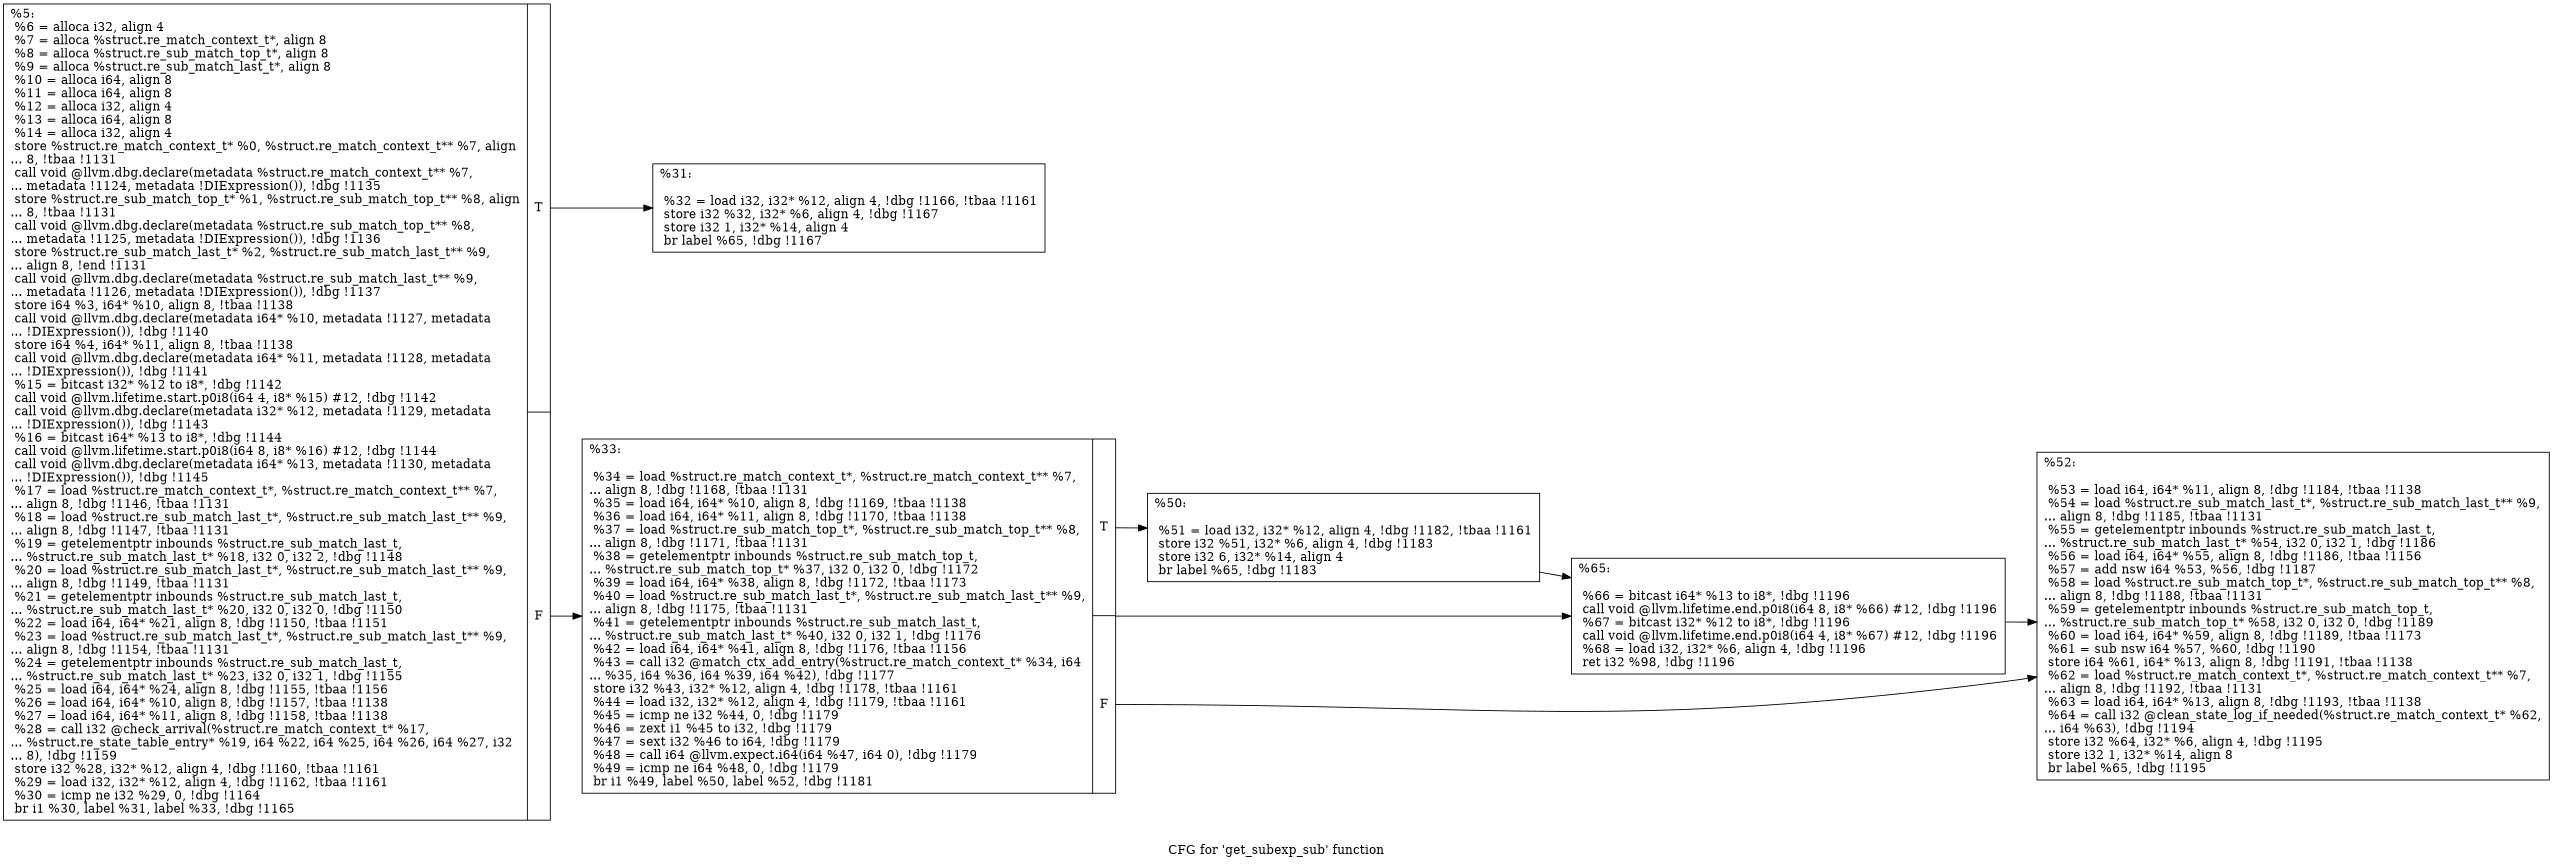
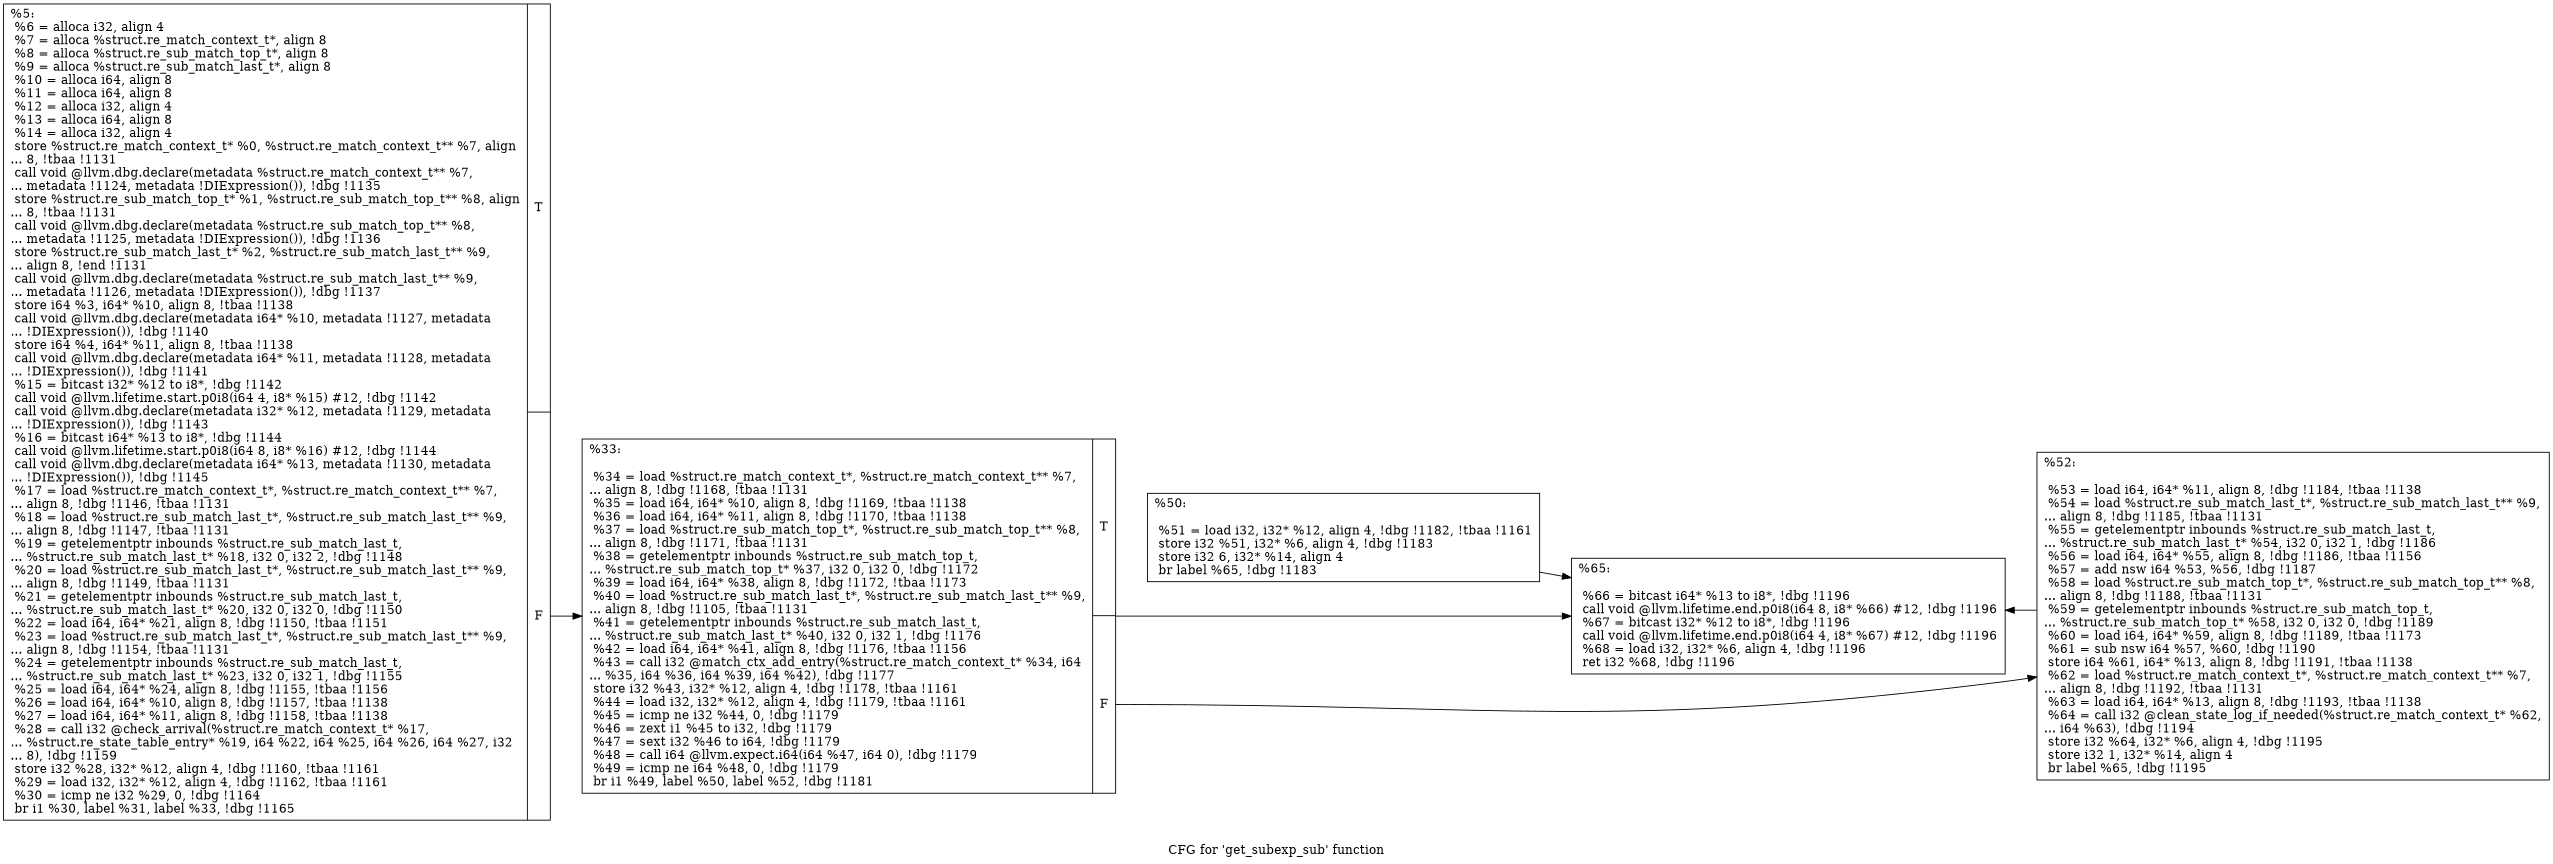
node "%31:": removed
edge "%33:" -> "%50:": removed
node "%33:": text "... align 8, !dbg !1175, !tbaa !1131" -> "... align 8, !dbg !1105, !tbaa !1131"
edge "%65:" -> "%52:": reversed
node "%65:": text "ret i32 %98, !dbg !1196" -> "ret i32 %68, !dbg !1196"
node "%52:": text "store i32 1, i32* %14, align 8" -> "store i32 1, i32* %14, align 4"
